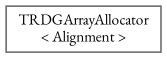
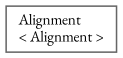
node "TRDGArrayAllocator < Alignment >": label "TRDGArrayAllocator < Alignment >" -> "Alignment < Alignment >"
